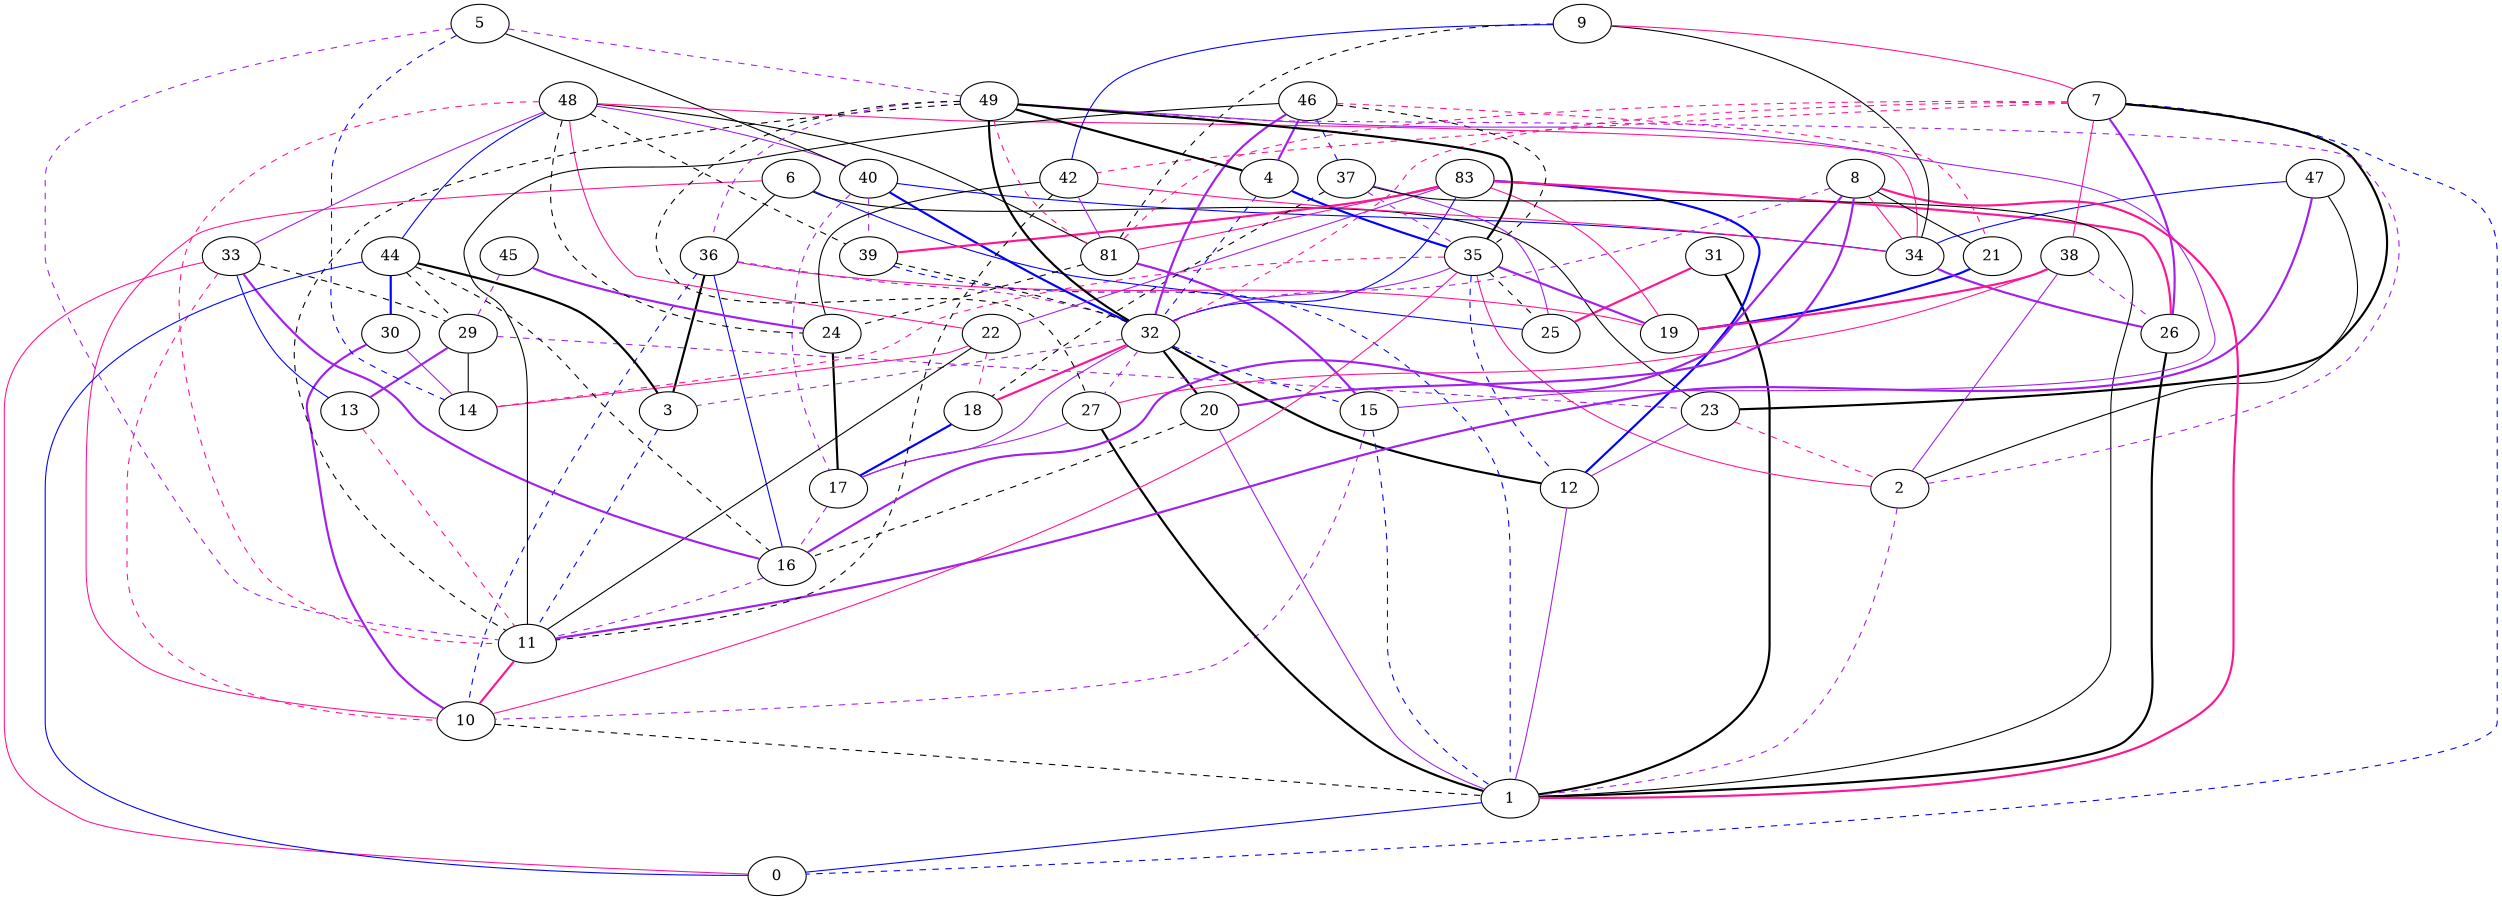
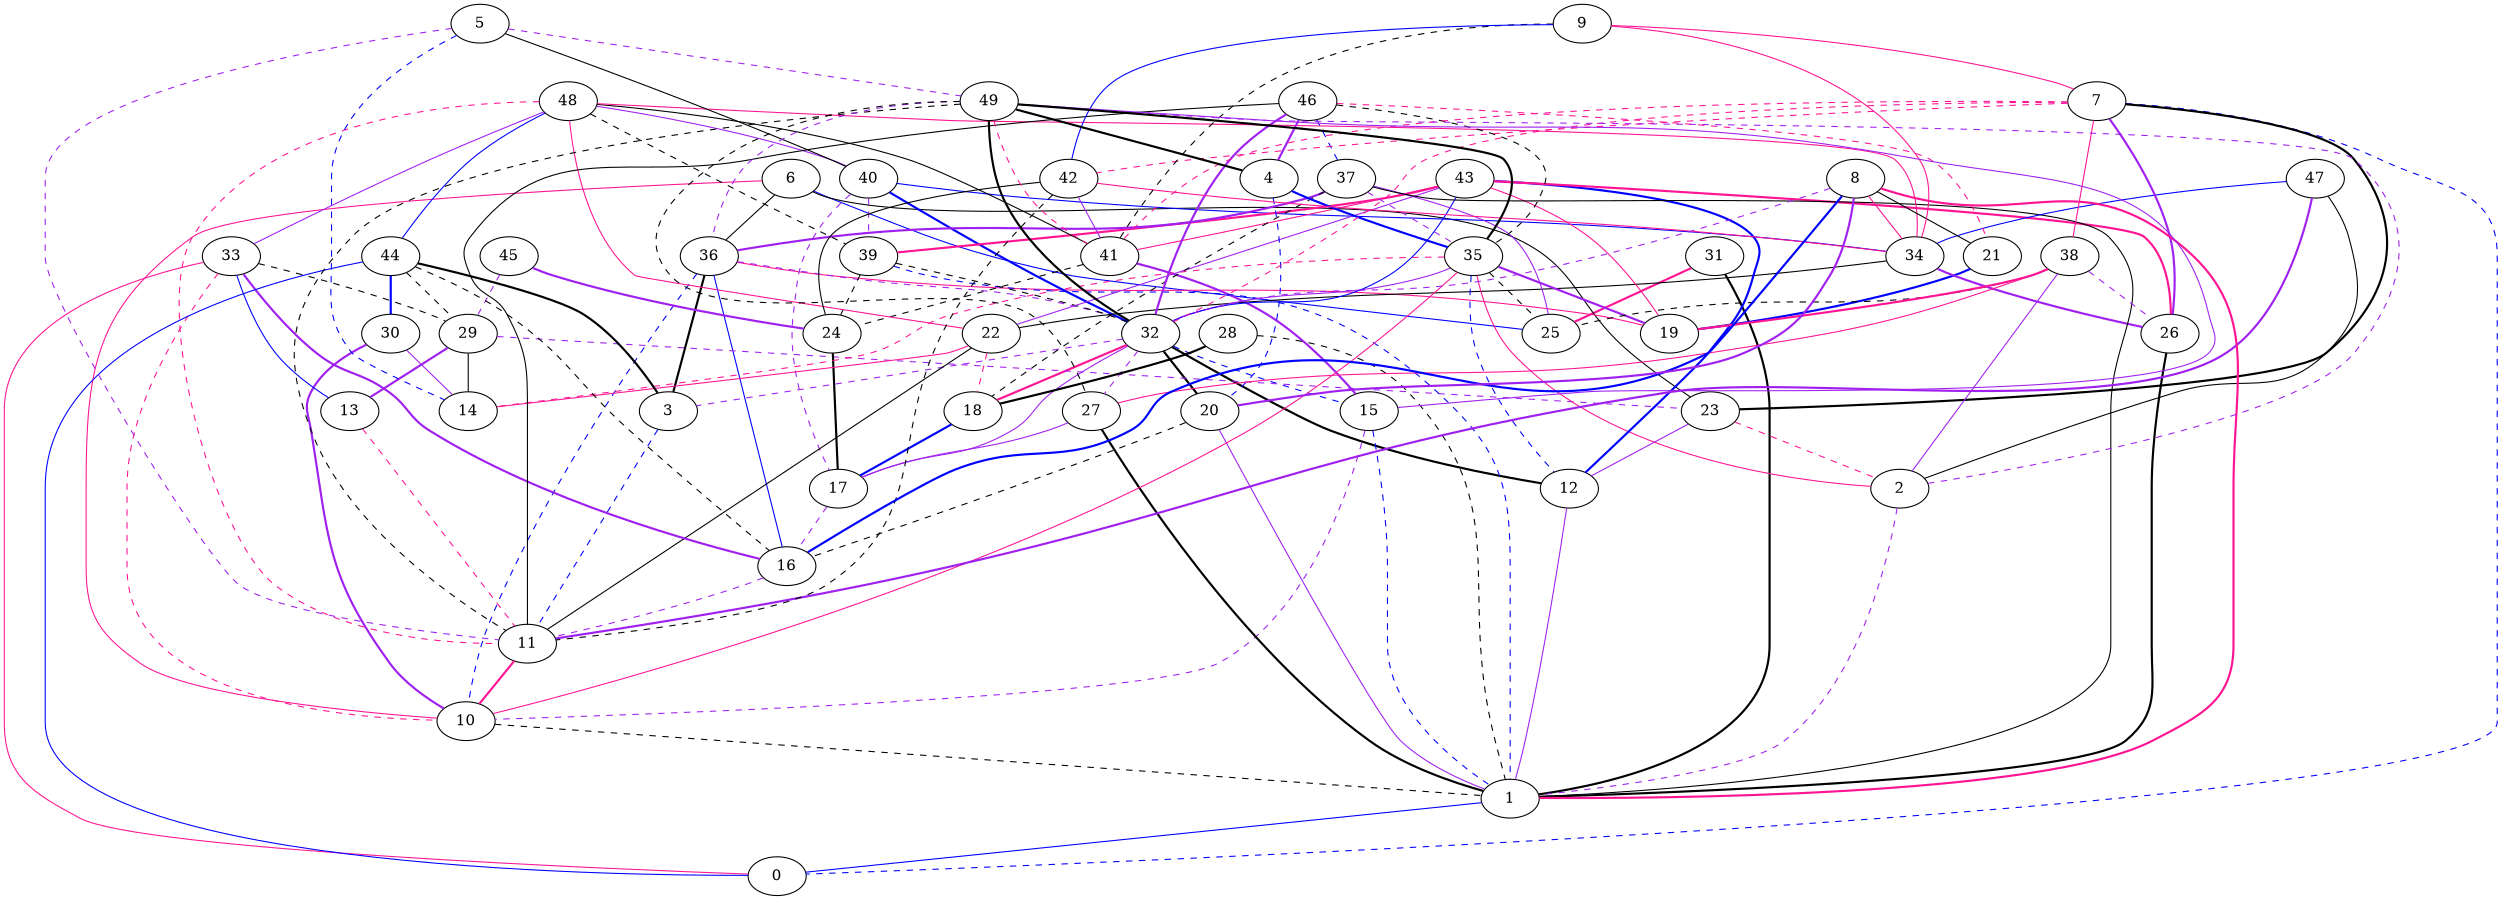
edge "9" -- "34": color black -> deeppink
node "83": label "83" -> "43"
edge "37" -- "36": added
edge "4" -- "32": now "4" -- "20"
node "81": label "81" -> "41"
edge "48" -- "24": now "39" -- "24"
edge "34" -- "22": added
edge "38" -- "25": added
node "28": added
edge "8" -- "16": color purple -> blue
